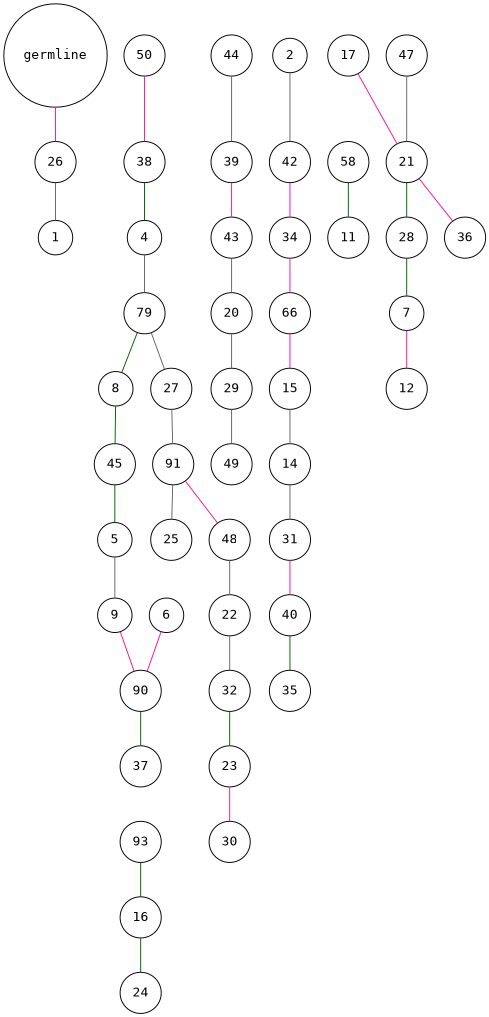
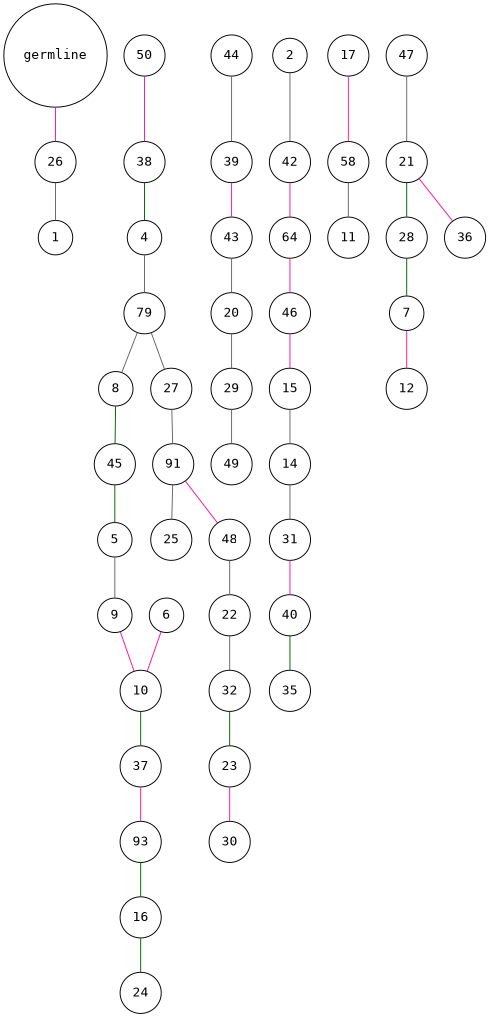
edge "17" -- "21": now "17" -- "58"
edge "58" -- "11": color darkgreen -> gray40
node "34": label "34" -> "64"
node "66": label "66" -> "46"
edge "79" -- "8": color darkgreen -> gray40
node "90": label "90" -> "10"
edge "37" -- "93": added
